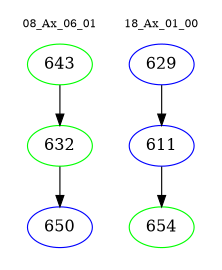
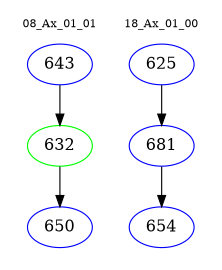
cluster "08_Ax_06_01": label "08_Ax_06_01" -> "08_Ax_01_01"
node "643": color green -> blue
node "629": label "629" -> "625"
node "611": label "611" -> "681"
node "654": color green -> blue
